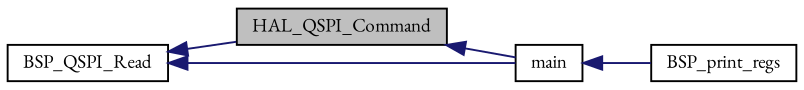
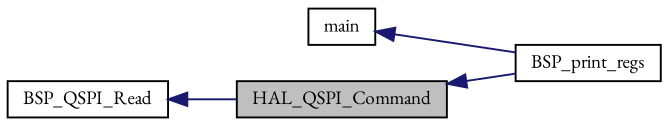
edge "main" -> "HAL_QSPI_Command": now "BSP_print_regs" -> "HAL_QSPI_Command"
edge "main" -> "BSP_QSPI_Read": removed
